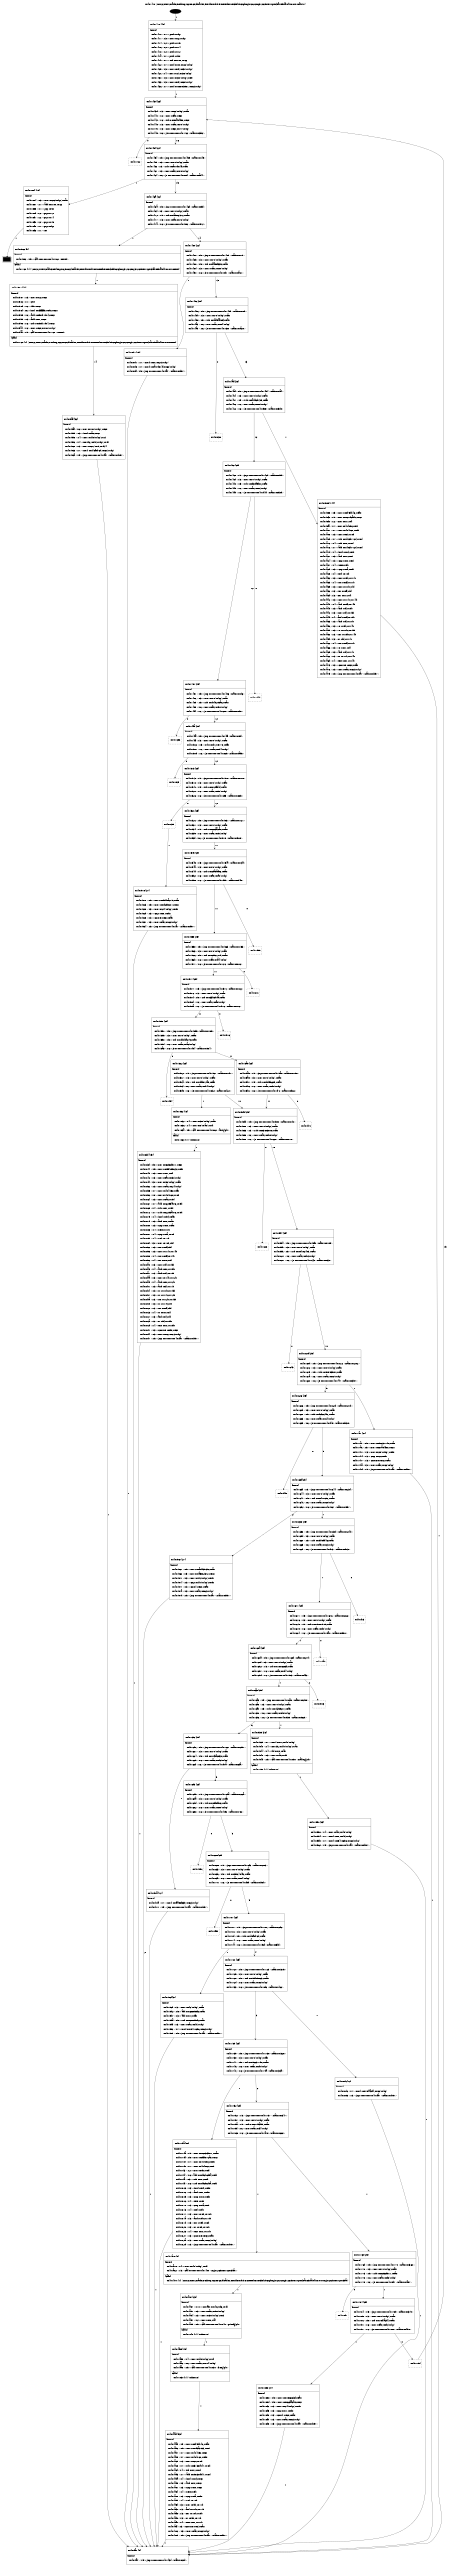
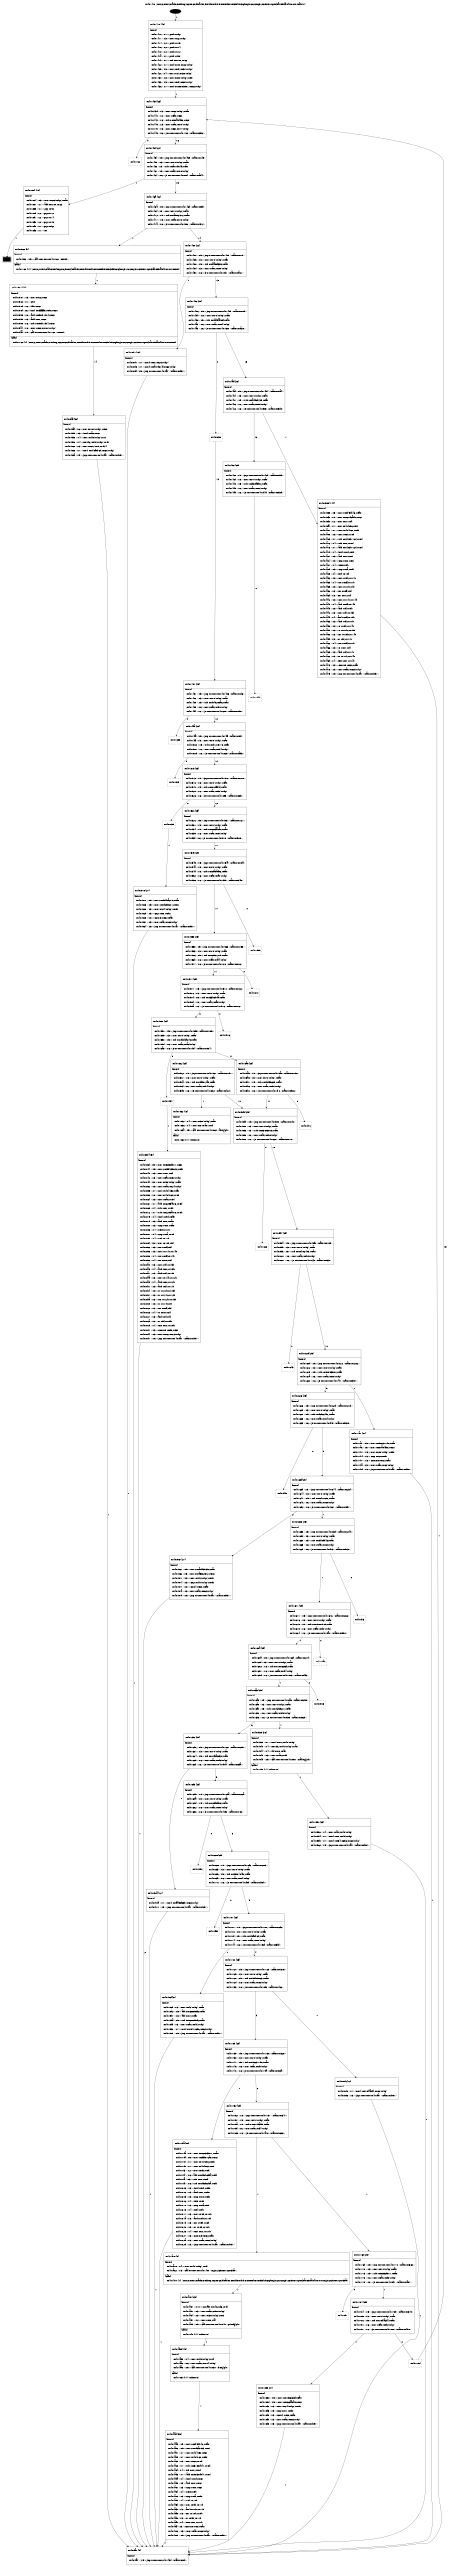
edge "0x4014c8 [25]" -> "0x4014e1 [25]": now "0x401e30" -> "0x4014e1 [25]"
edge "0x401832 [13]" -> "0x40183f [157]": now "0x401d94" -> "0x40183f [157]"
